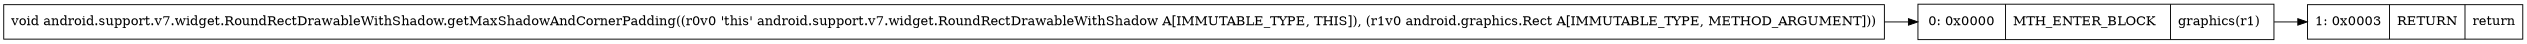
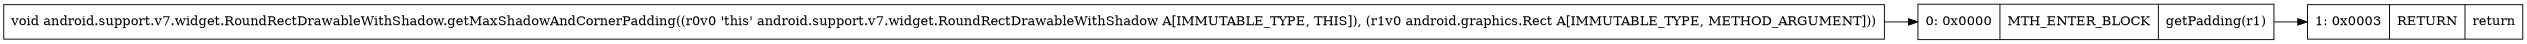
node "0: 0x0000": text "graphics(r1)" -> "getPadding(r1)"
